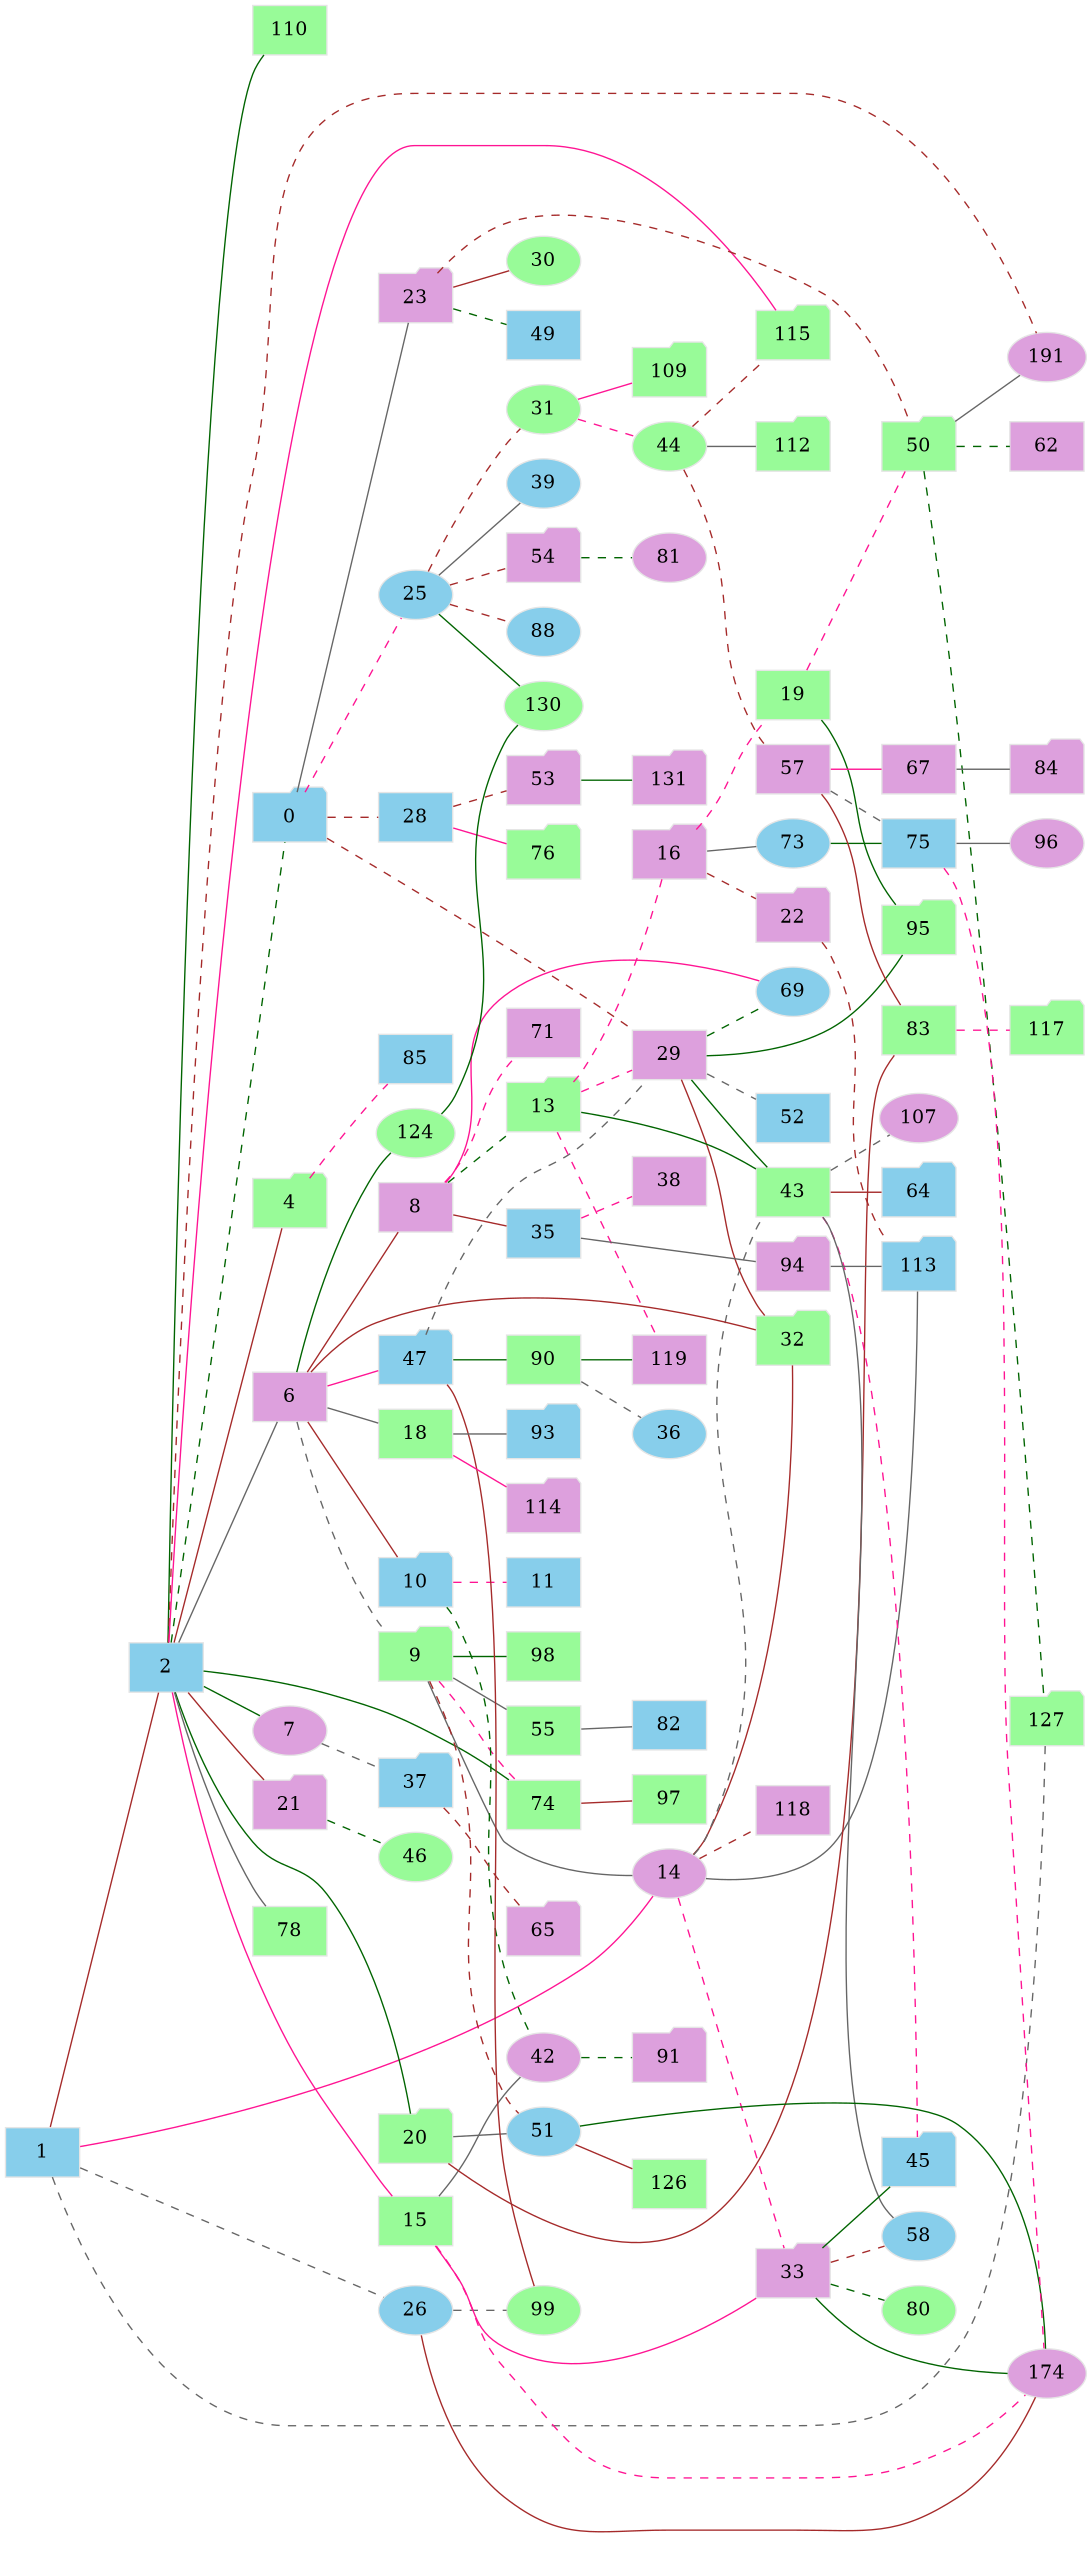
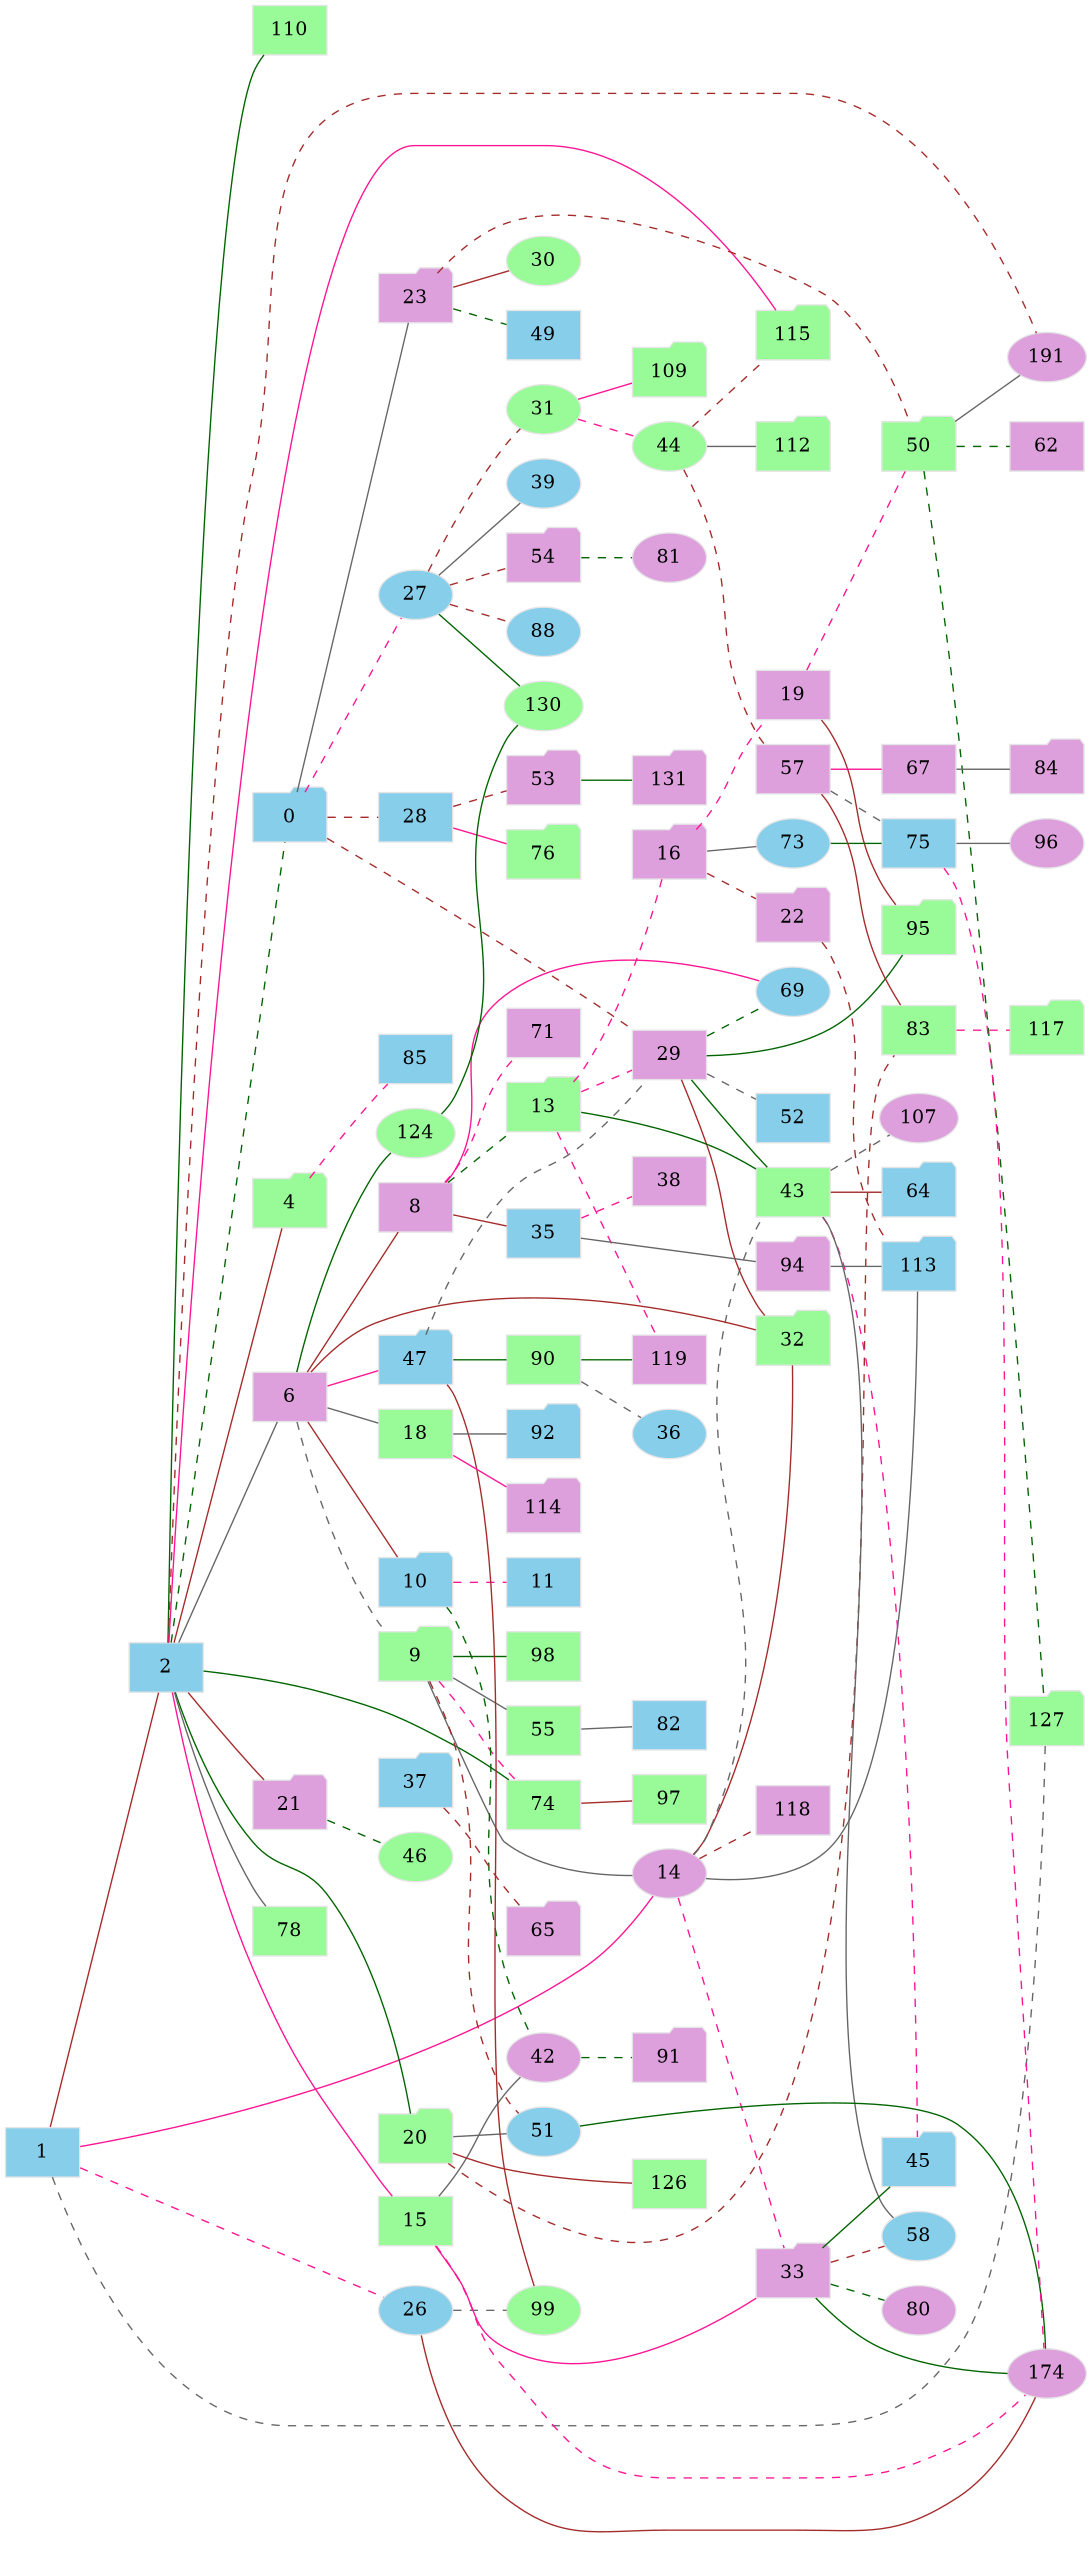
node "25": label "25" -> "27"
node "19": fillcolor palegreen -> plum
edge "19" -- "95": color darkgreen -> brown
node "93": label "93" -> "92"
node "7": removed
edge "83" -- "20": style solid -> dashed
edge "51" -- "126": now "20" -- "126"
edge "1" -- "26": color gray40 -> deeppink
node "80": fillcolor palegreen -> plum
